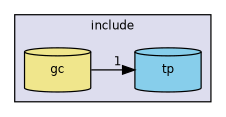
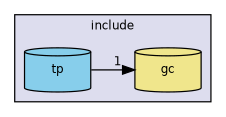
edge "gc" -> "tp": reversed
